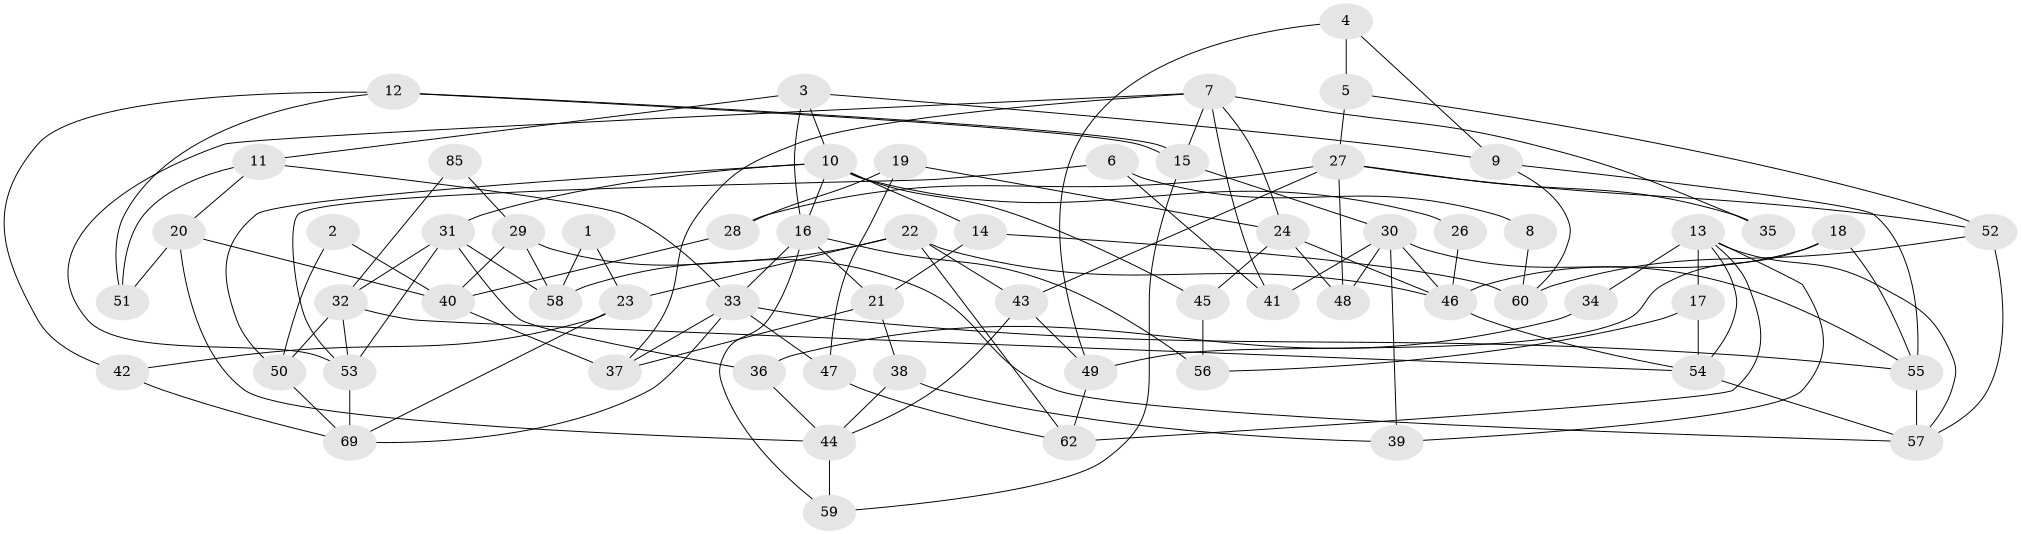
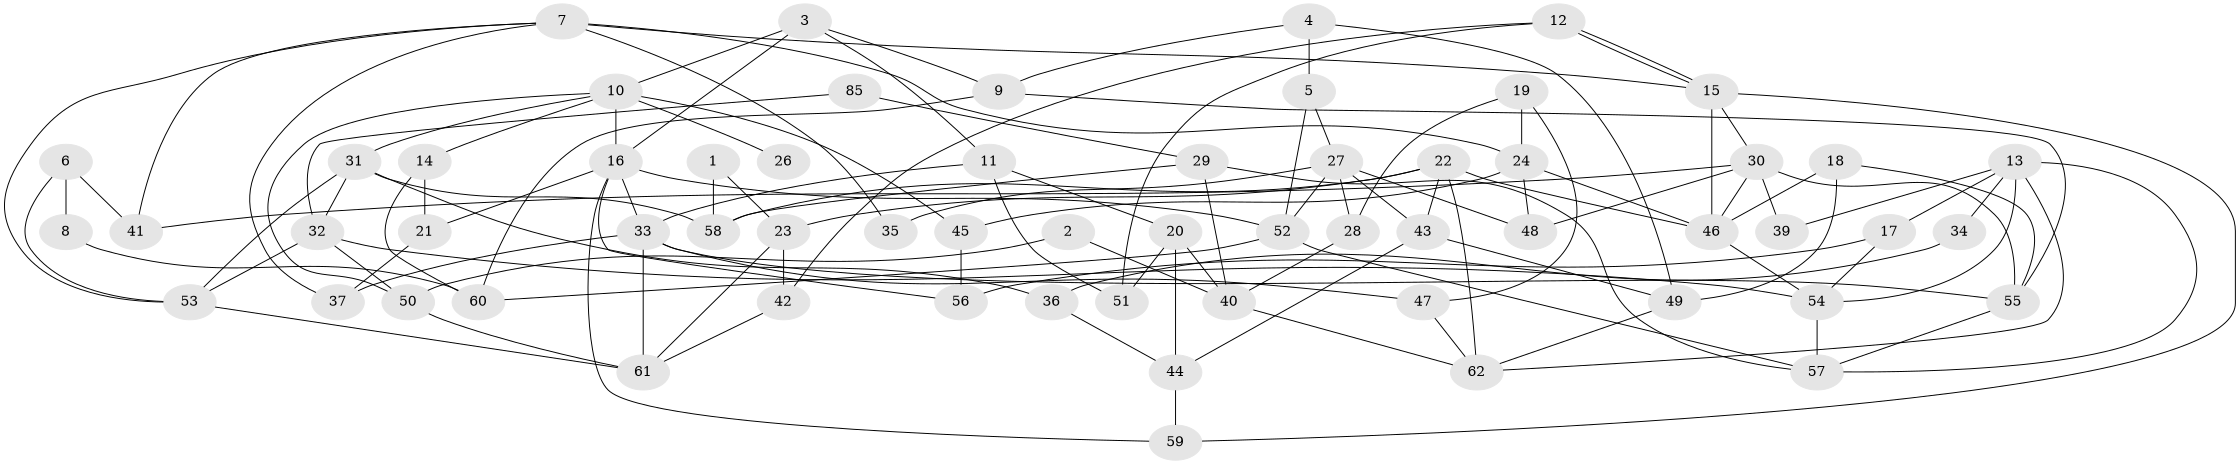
edge "16" -- "52": added
edge "26" -- "46": now "15" -- "46"
edge "40" -- "37": now "40" -- "62"
node "38": removed
node "69": label "69" -> "61"
